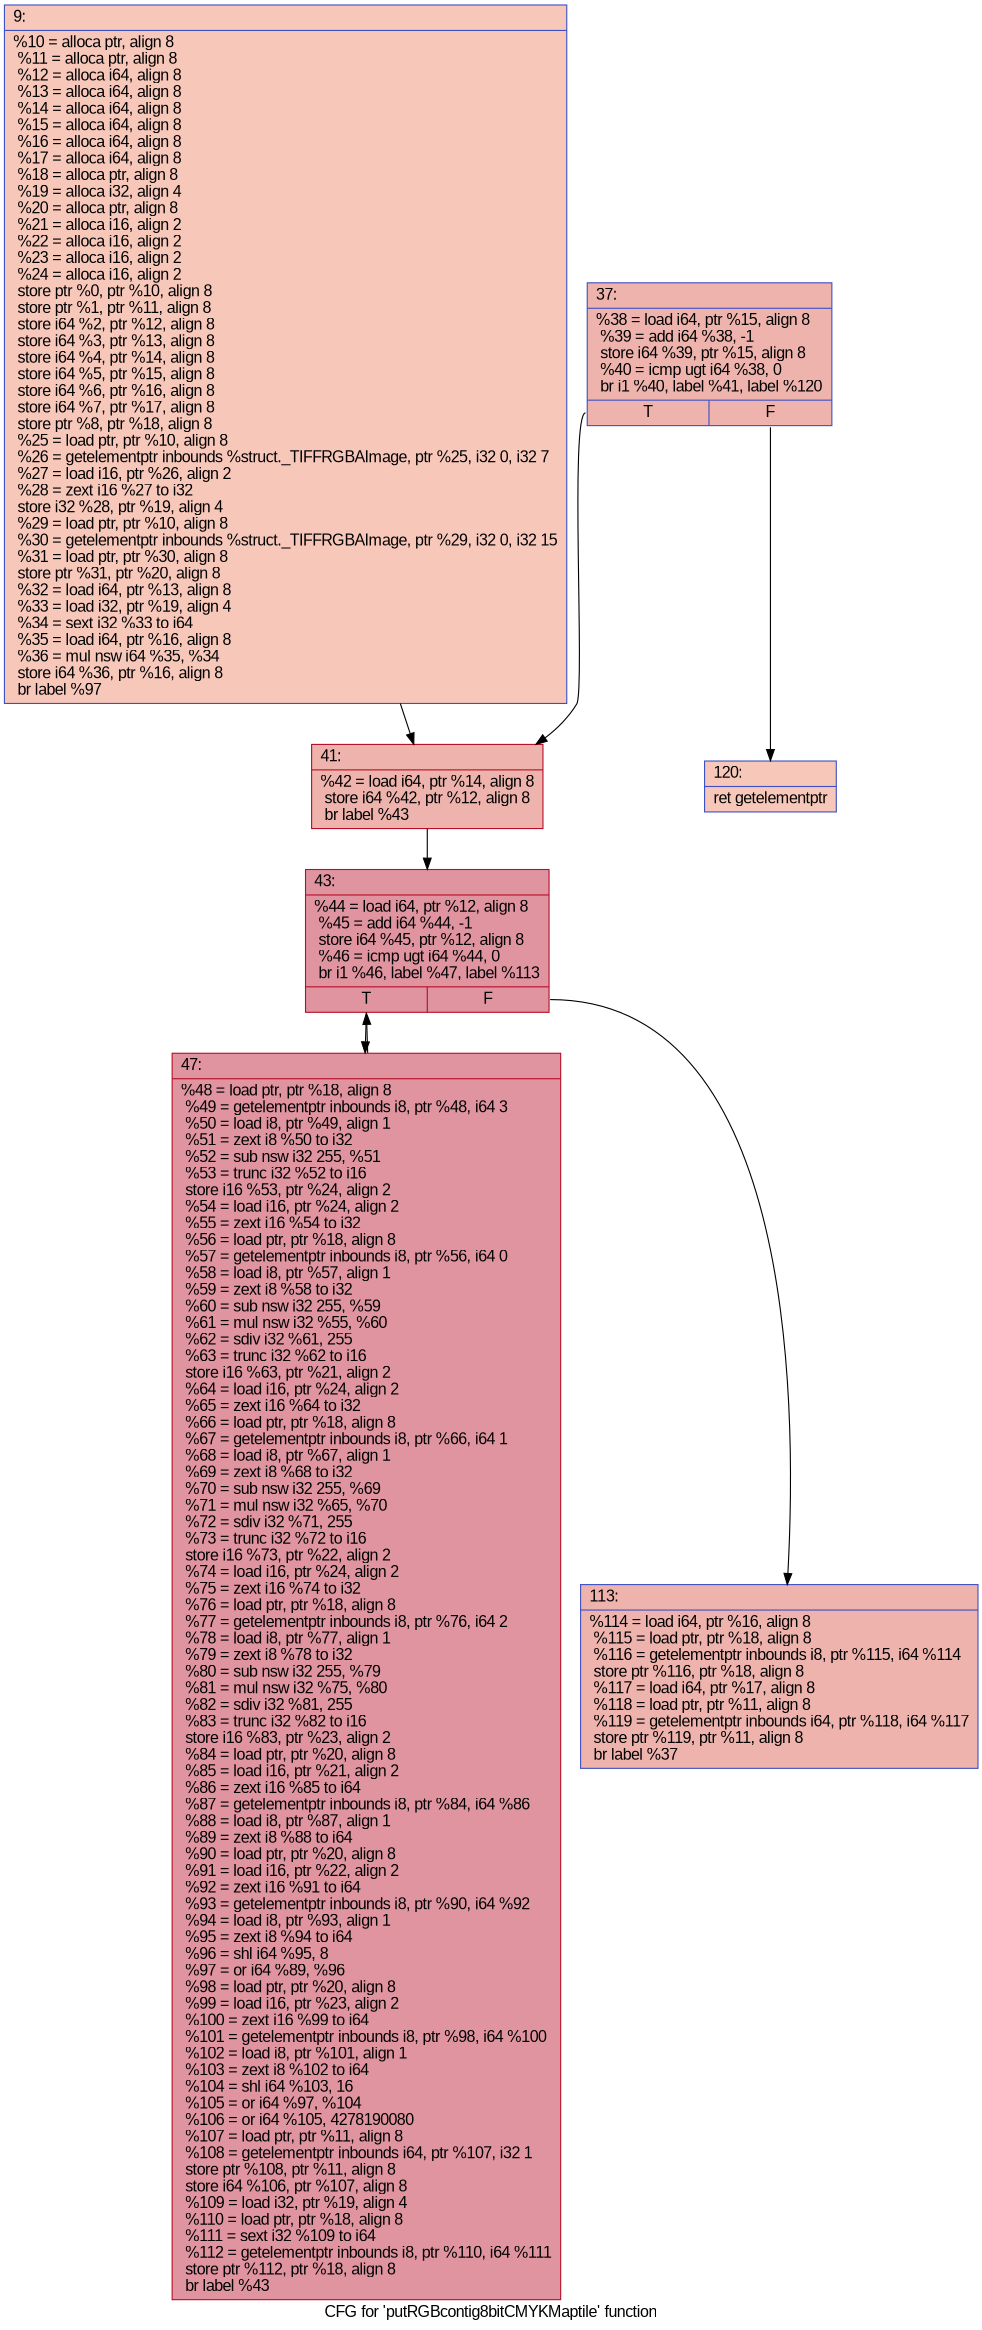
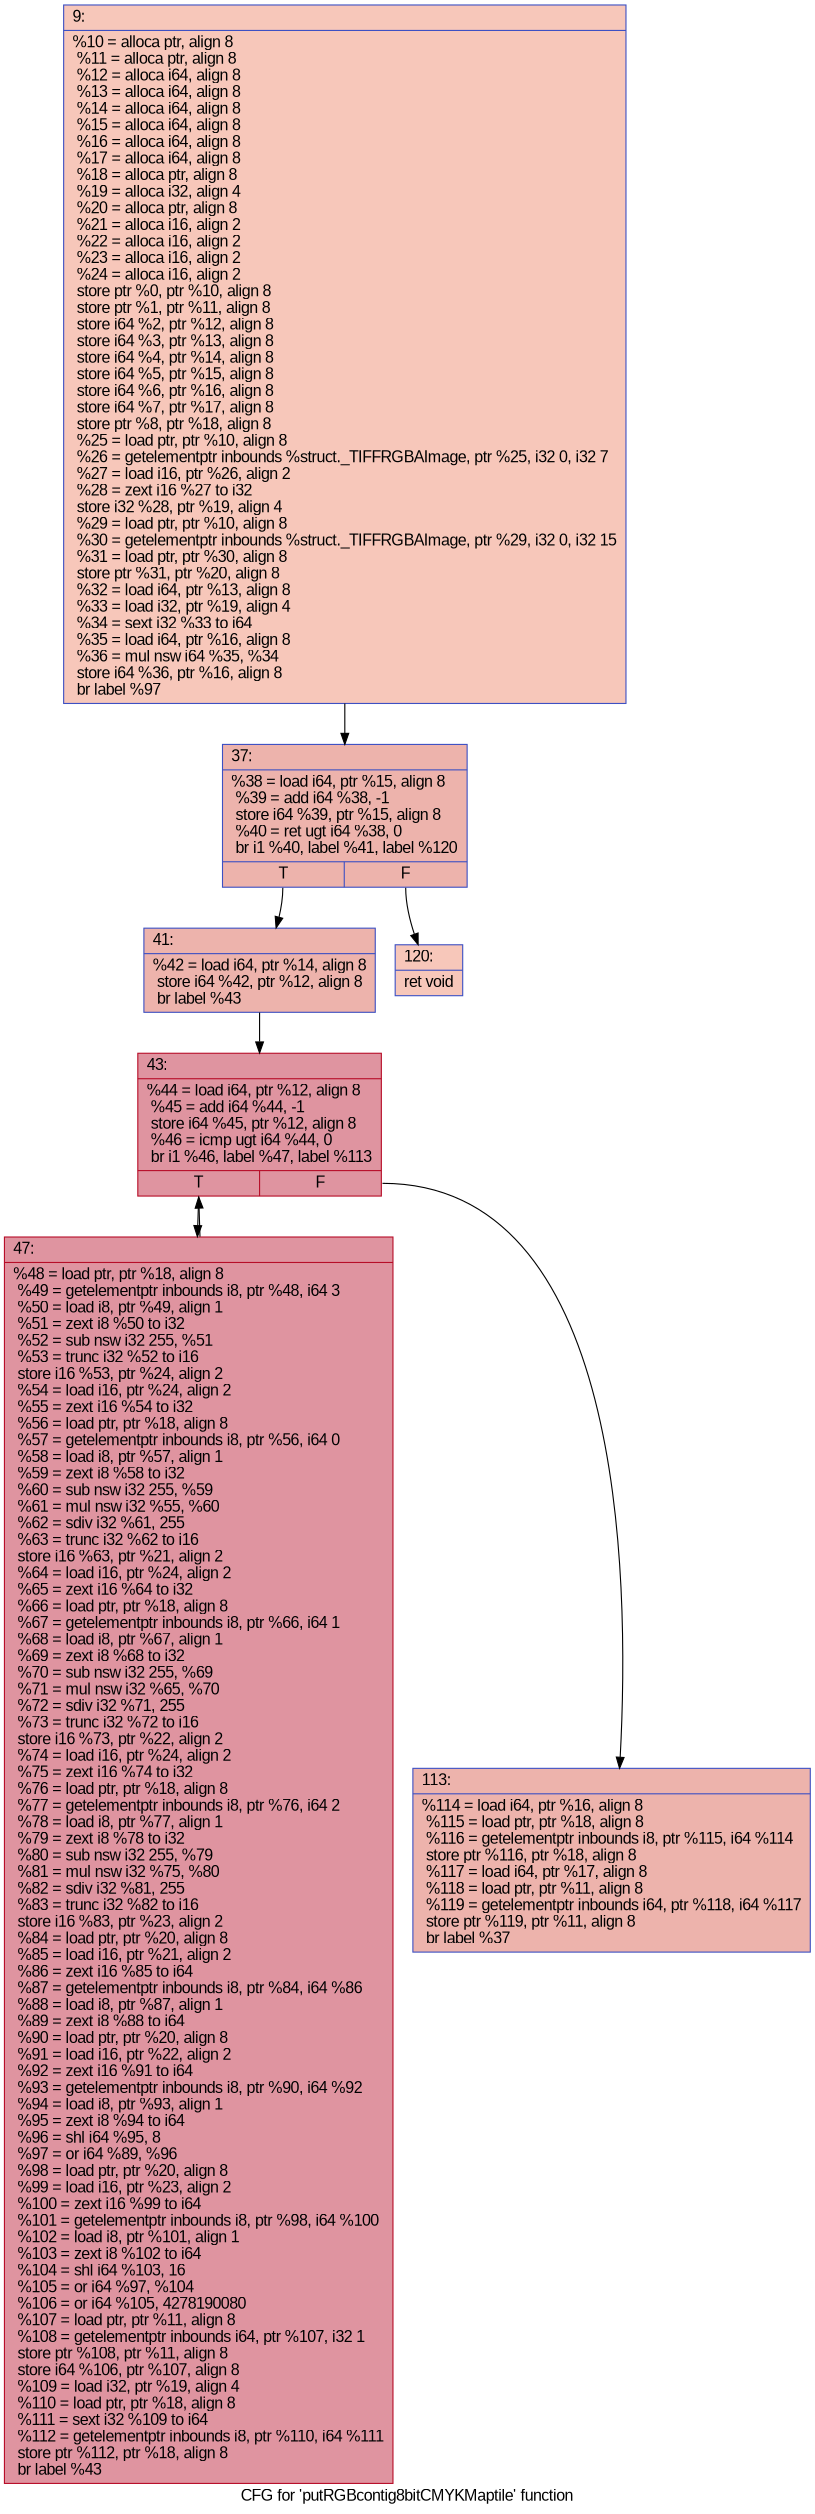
node "37:": text "%40 = icmp ugt i64 %38, 0" -> "%40 = ret ugt i64 %38, 0"
edge "9:" -> "41:": now "9:" -> "37:"
node "41:": color #b70d28ff -> #3d50c3ff
node "120:": text "ret getelementptr" -> "ret void"
